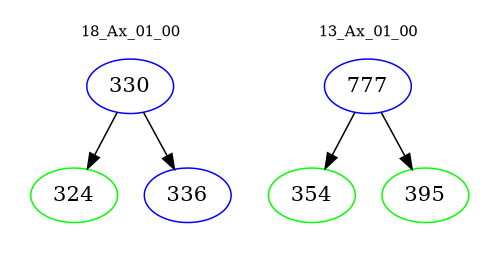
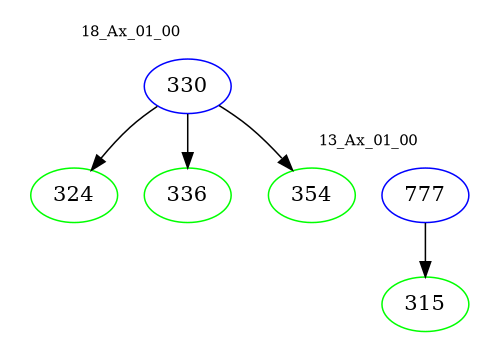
edge "777" -> "354": now "330" -> "354"
node "336": color blue -> green
node "395": label "395" -> "315"
